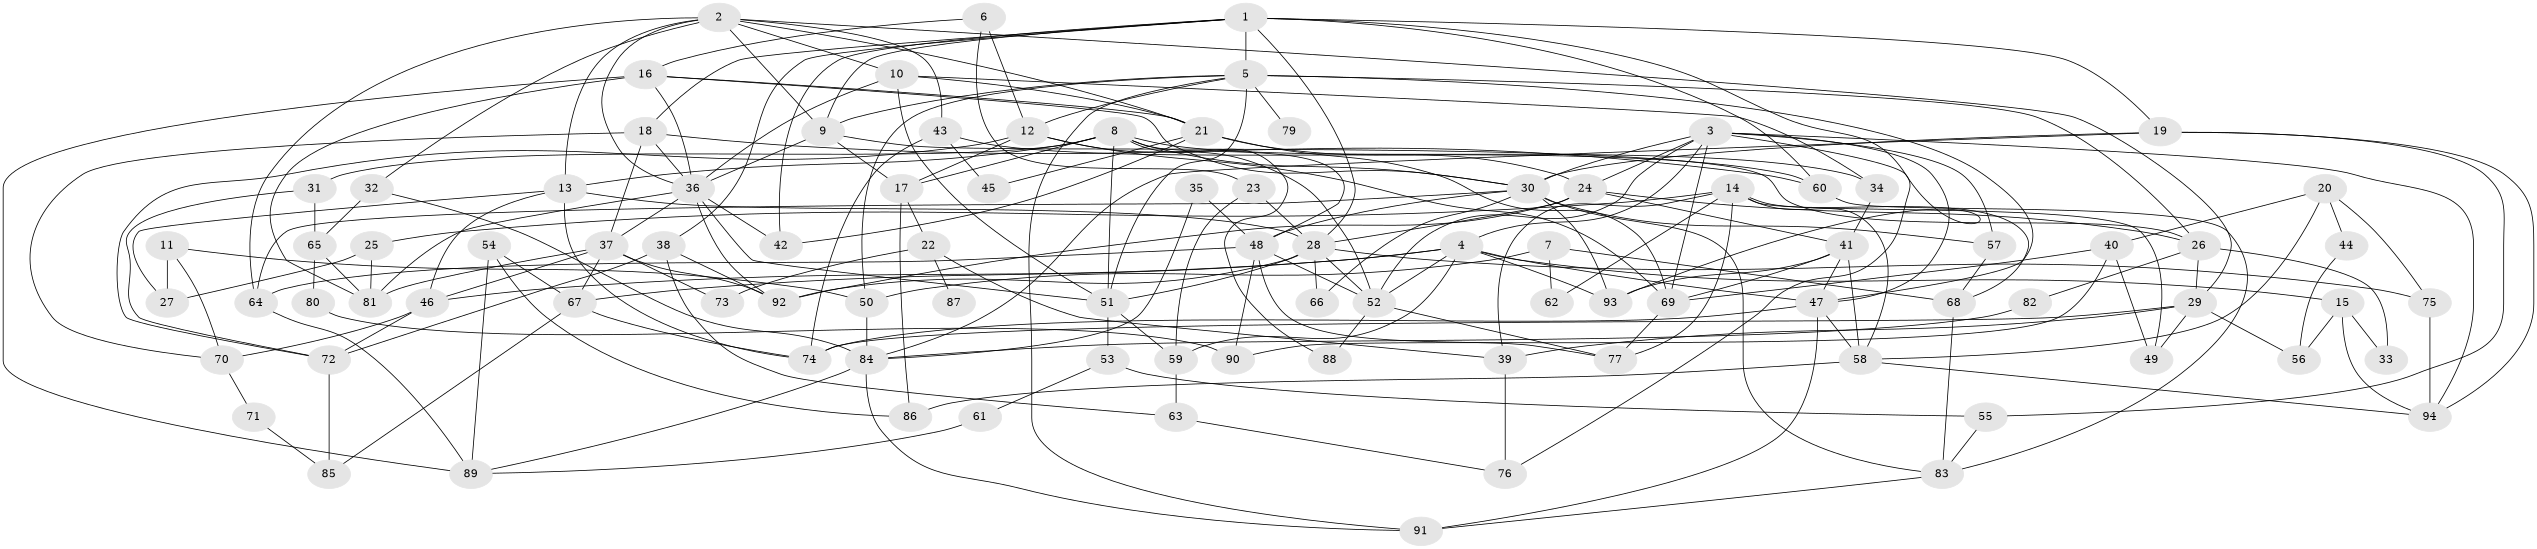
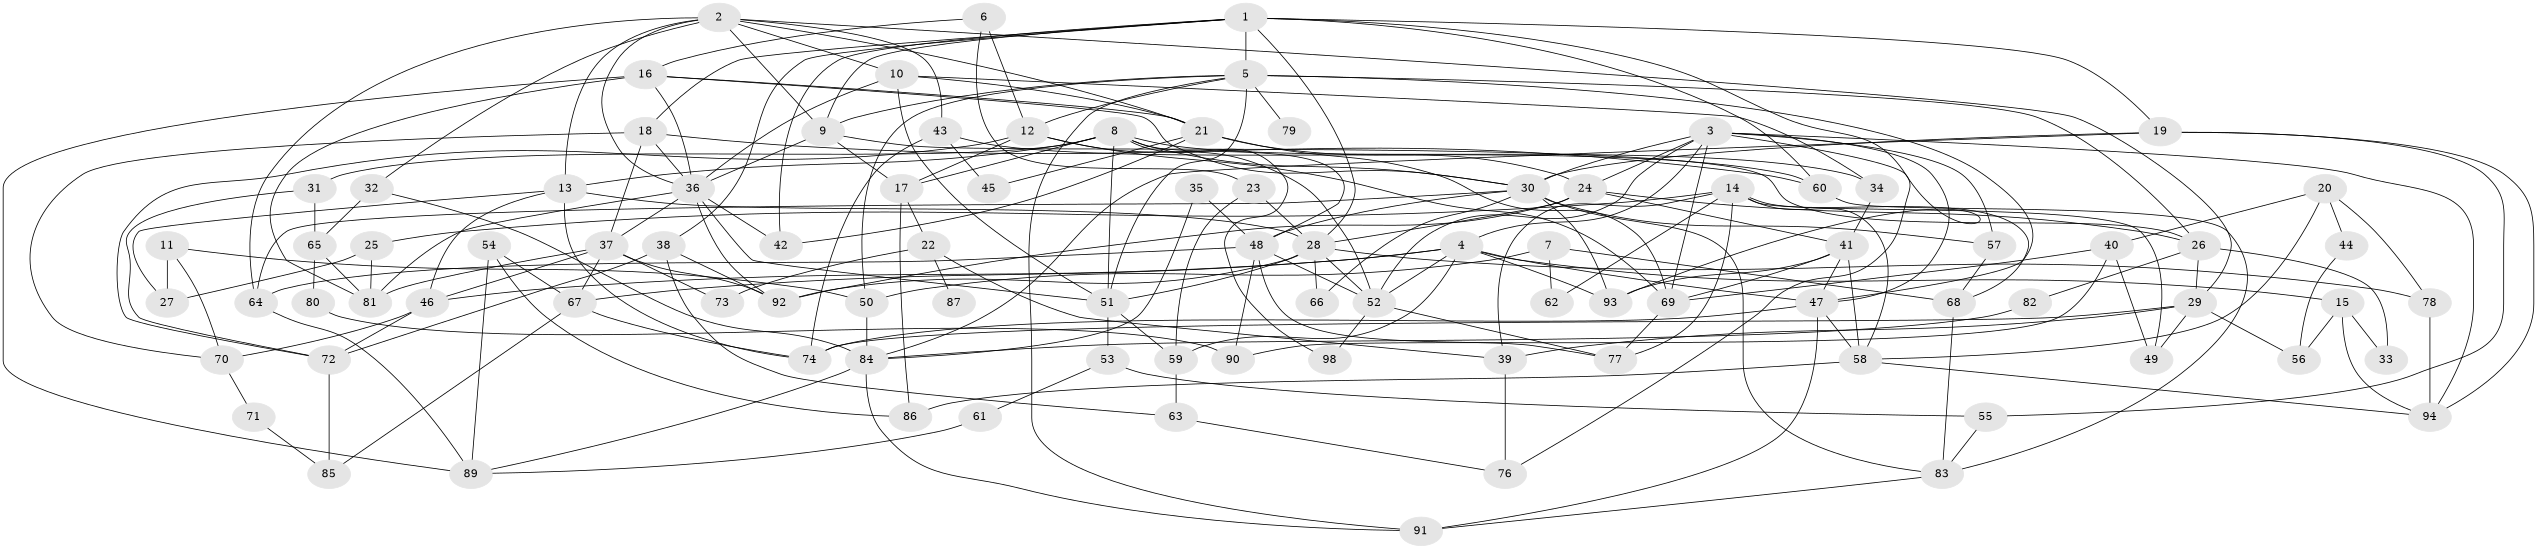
node "75": label "75" -> "78"
node "88": label "88" -> "98"
